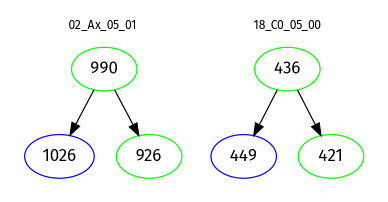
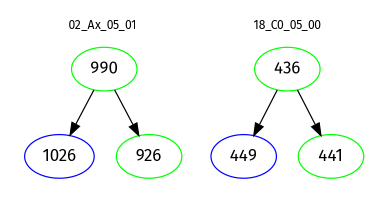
node "421": label "421" -> "441"
